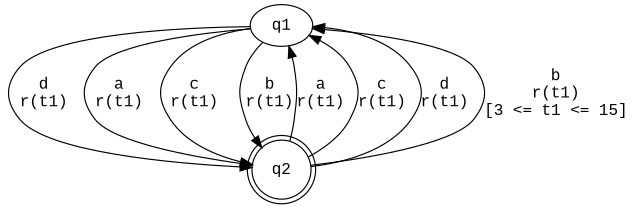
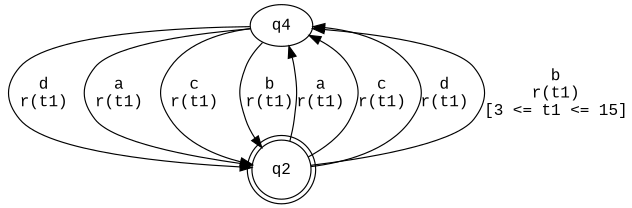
node "q1": label "q1" -> "q4"
